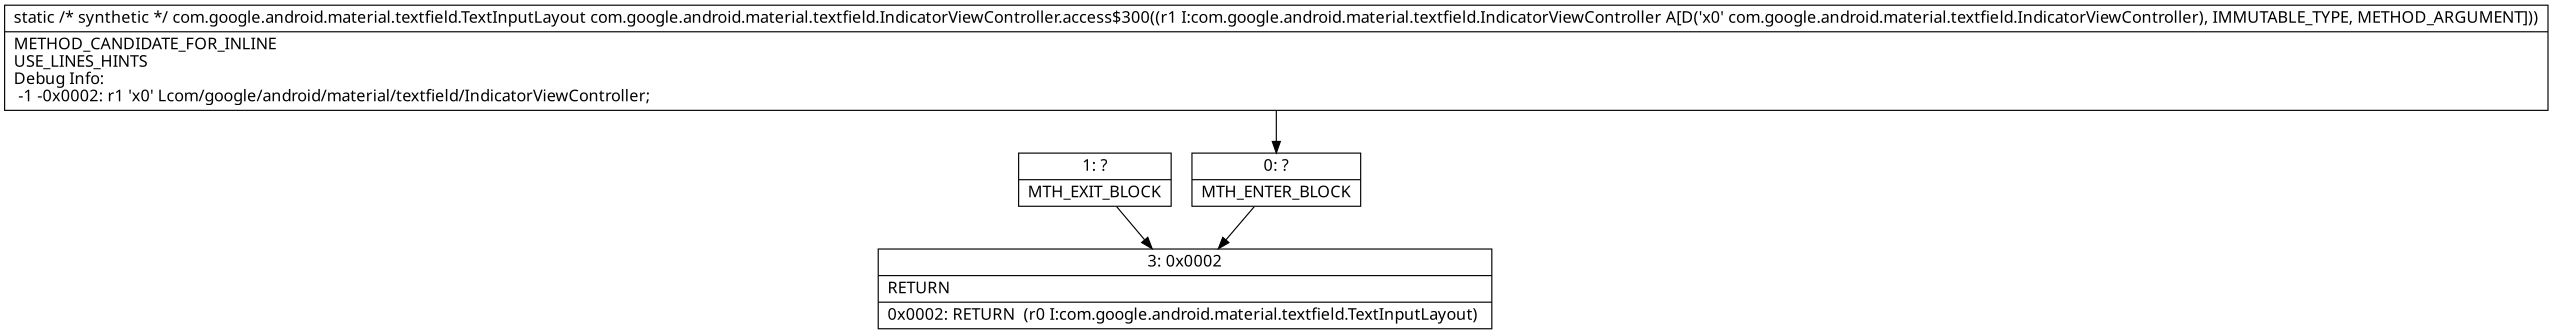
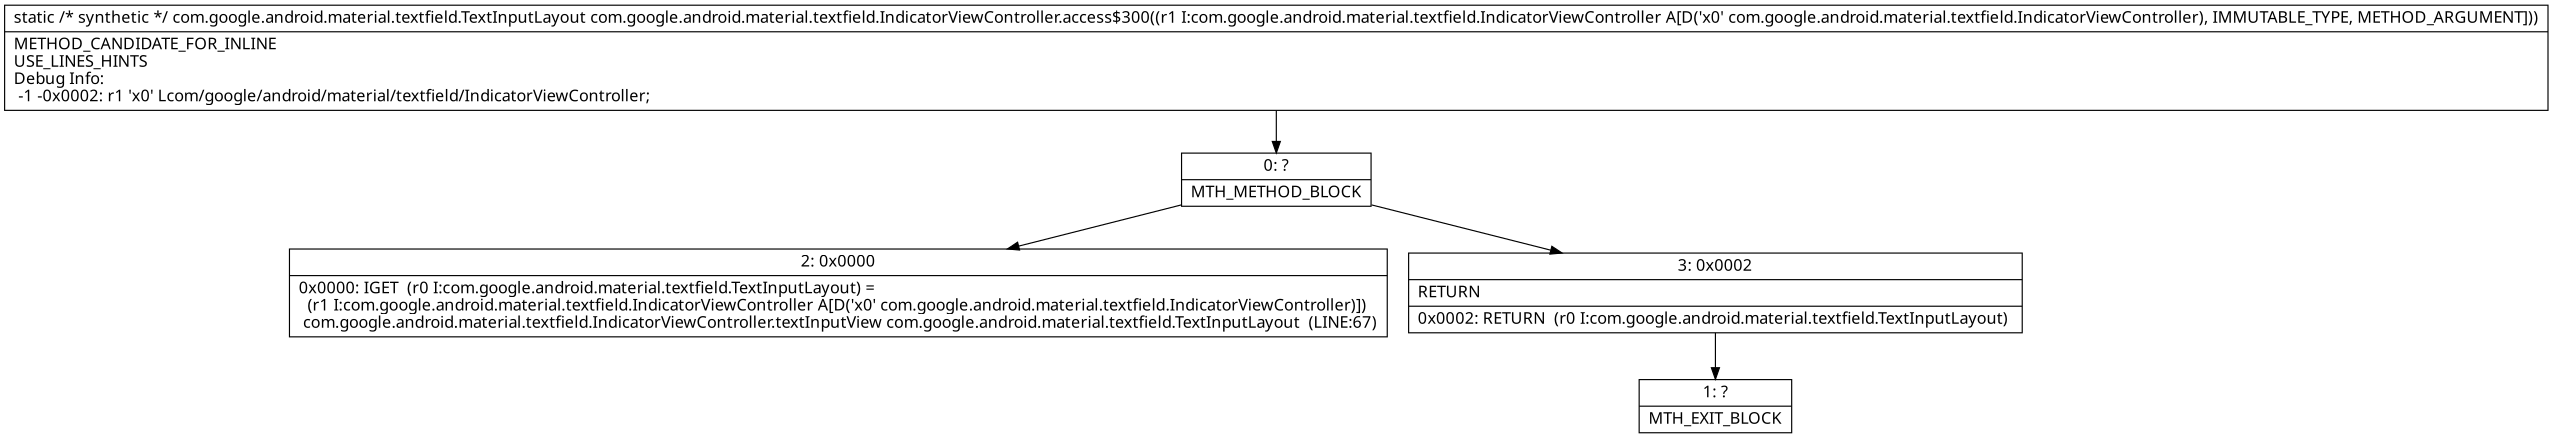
node "0: ?": text "MTH_ENTER_BLOCK" -> "MTH_METHOD_BLOCK"
edge "1: ?" -> "3: 0x0002": reversed
node "2: 0x0000": added
